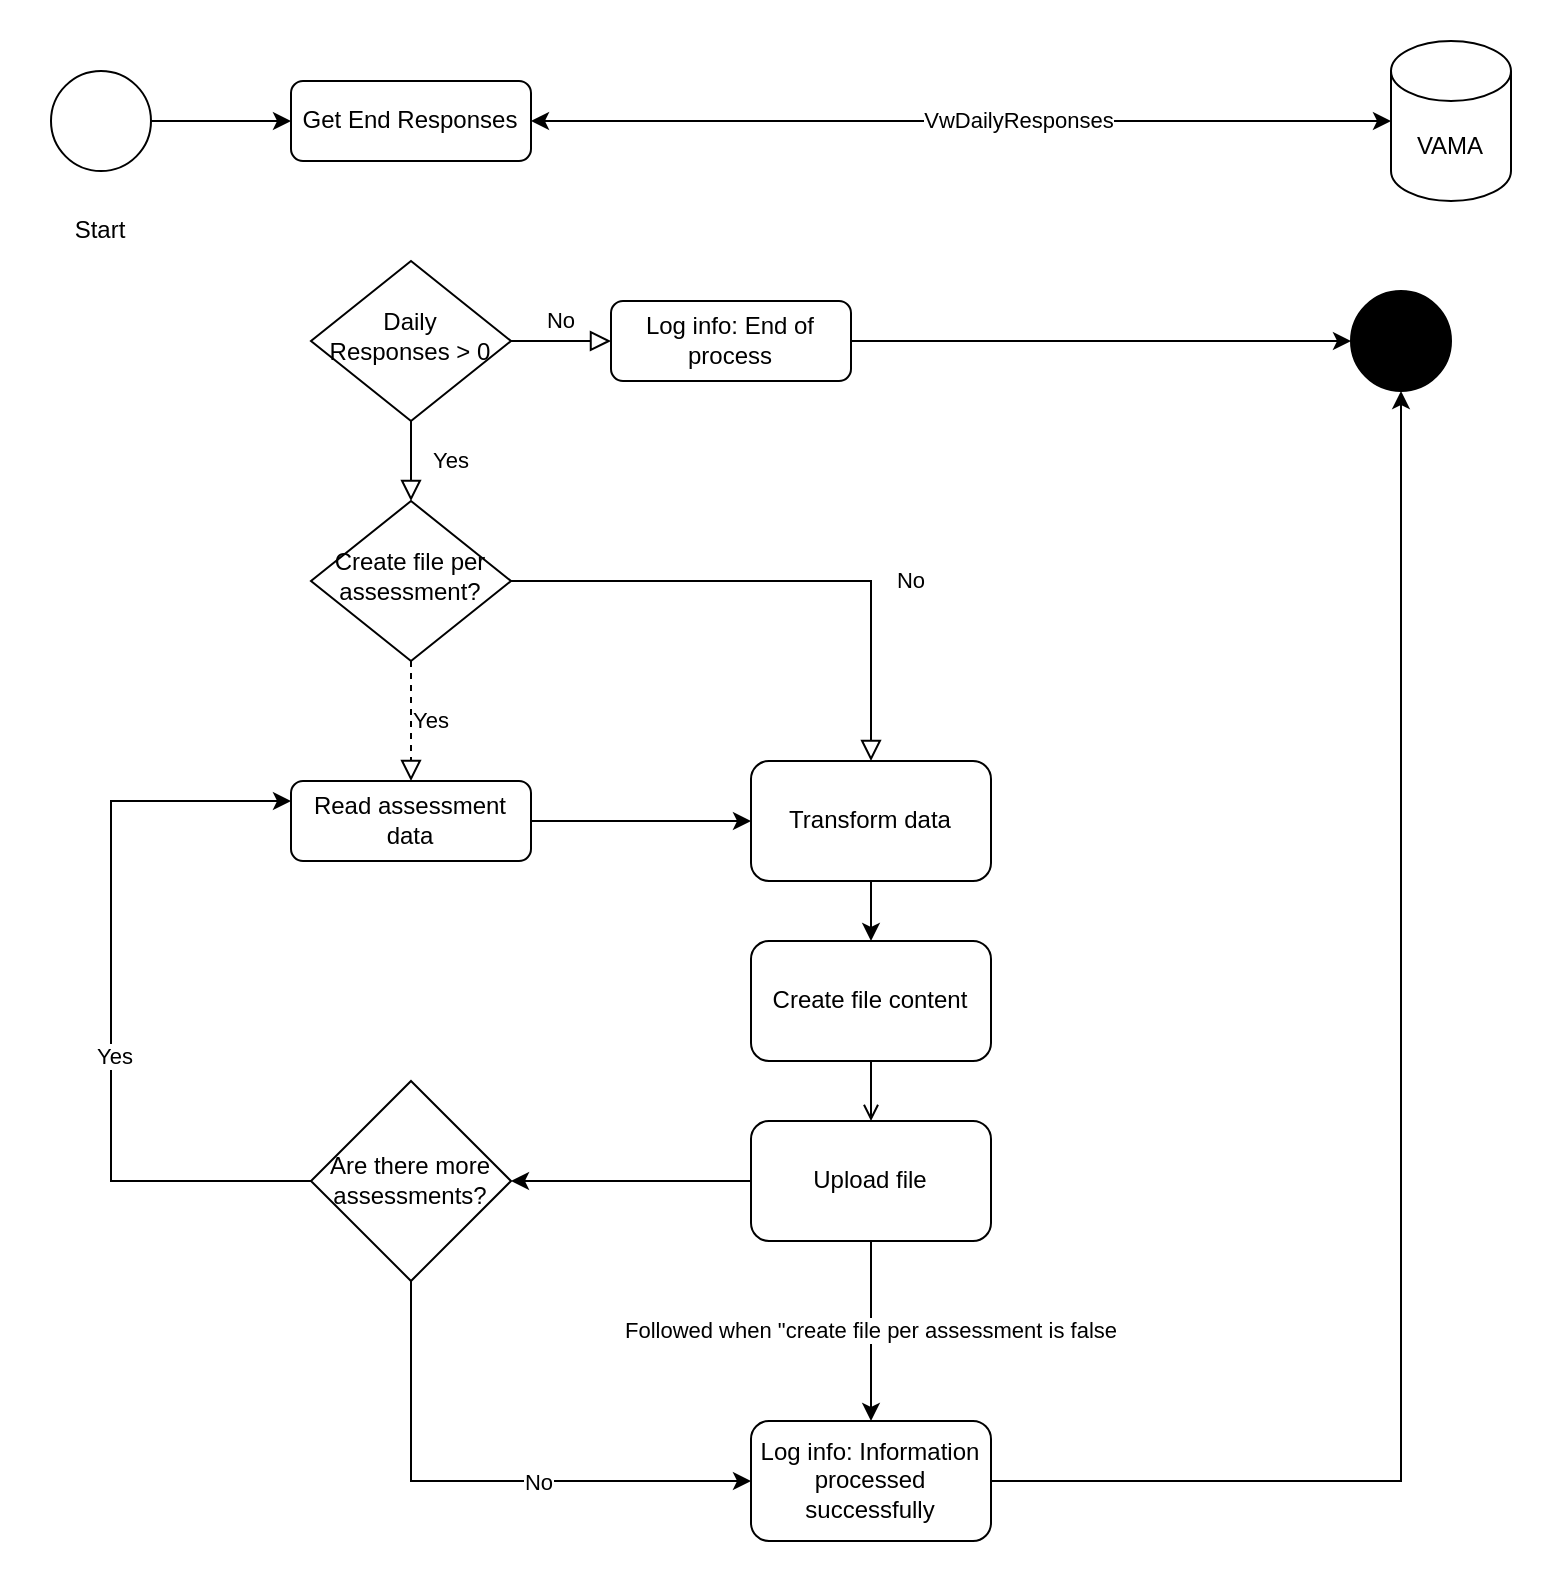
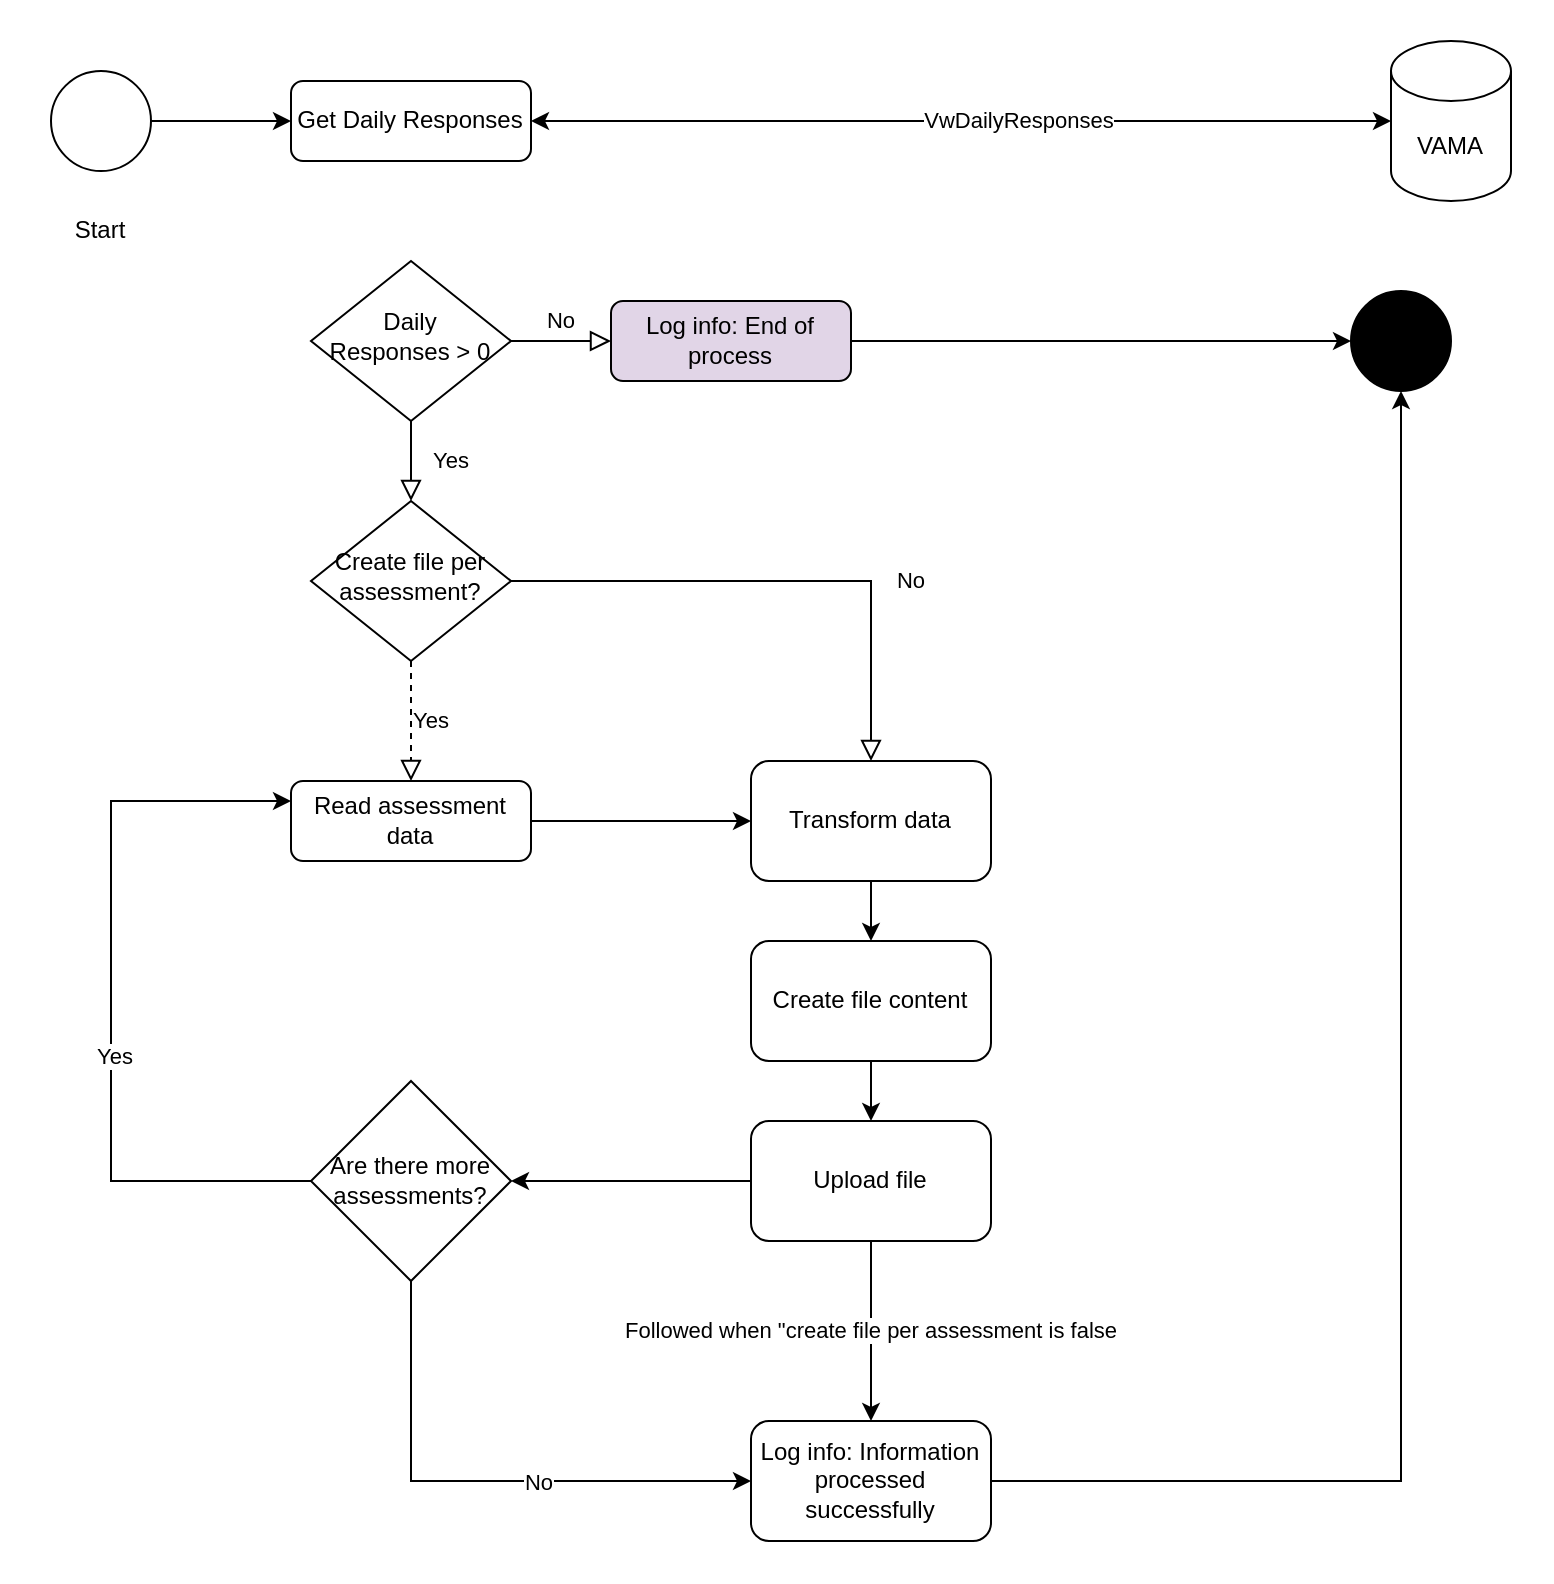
node "Get End Responses": label "Get End Responses" -> "Get Daily Responses"
node "Log info: End of process": fillcolor #ffffff -> #e1d5e7
edge "Create file content" -> "Upload file": arrowhead open -> classic
